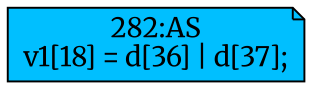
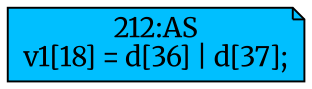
node "282:AS v1[18] = d[36] | d[37];": label "282:AS v1[18] = d[36] | d[37];" -> "212:AS v1[18] = d[36] | d[37];"
